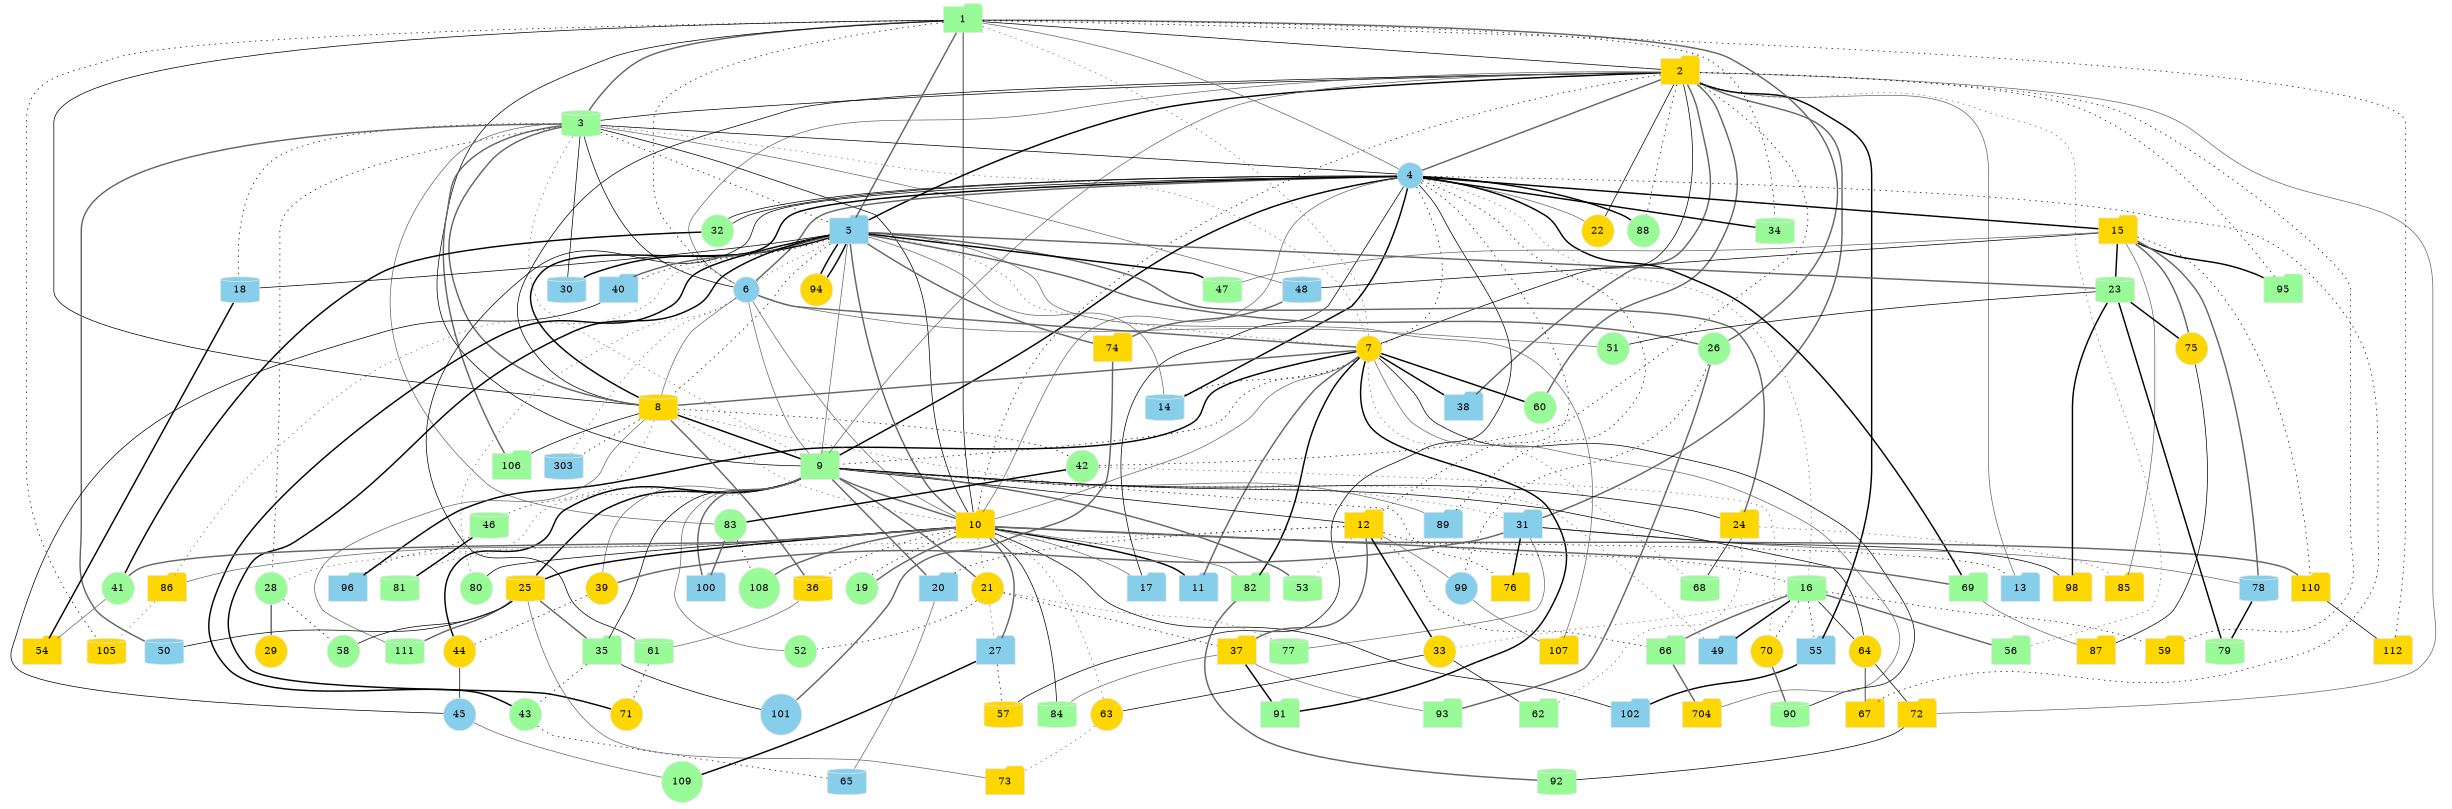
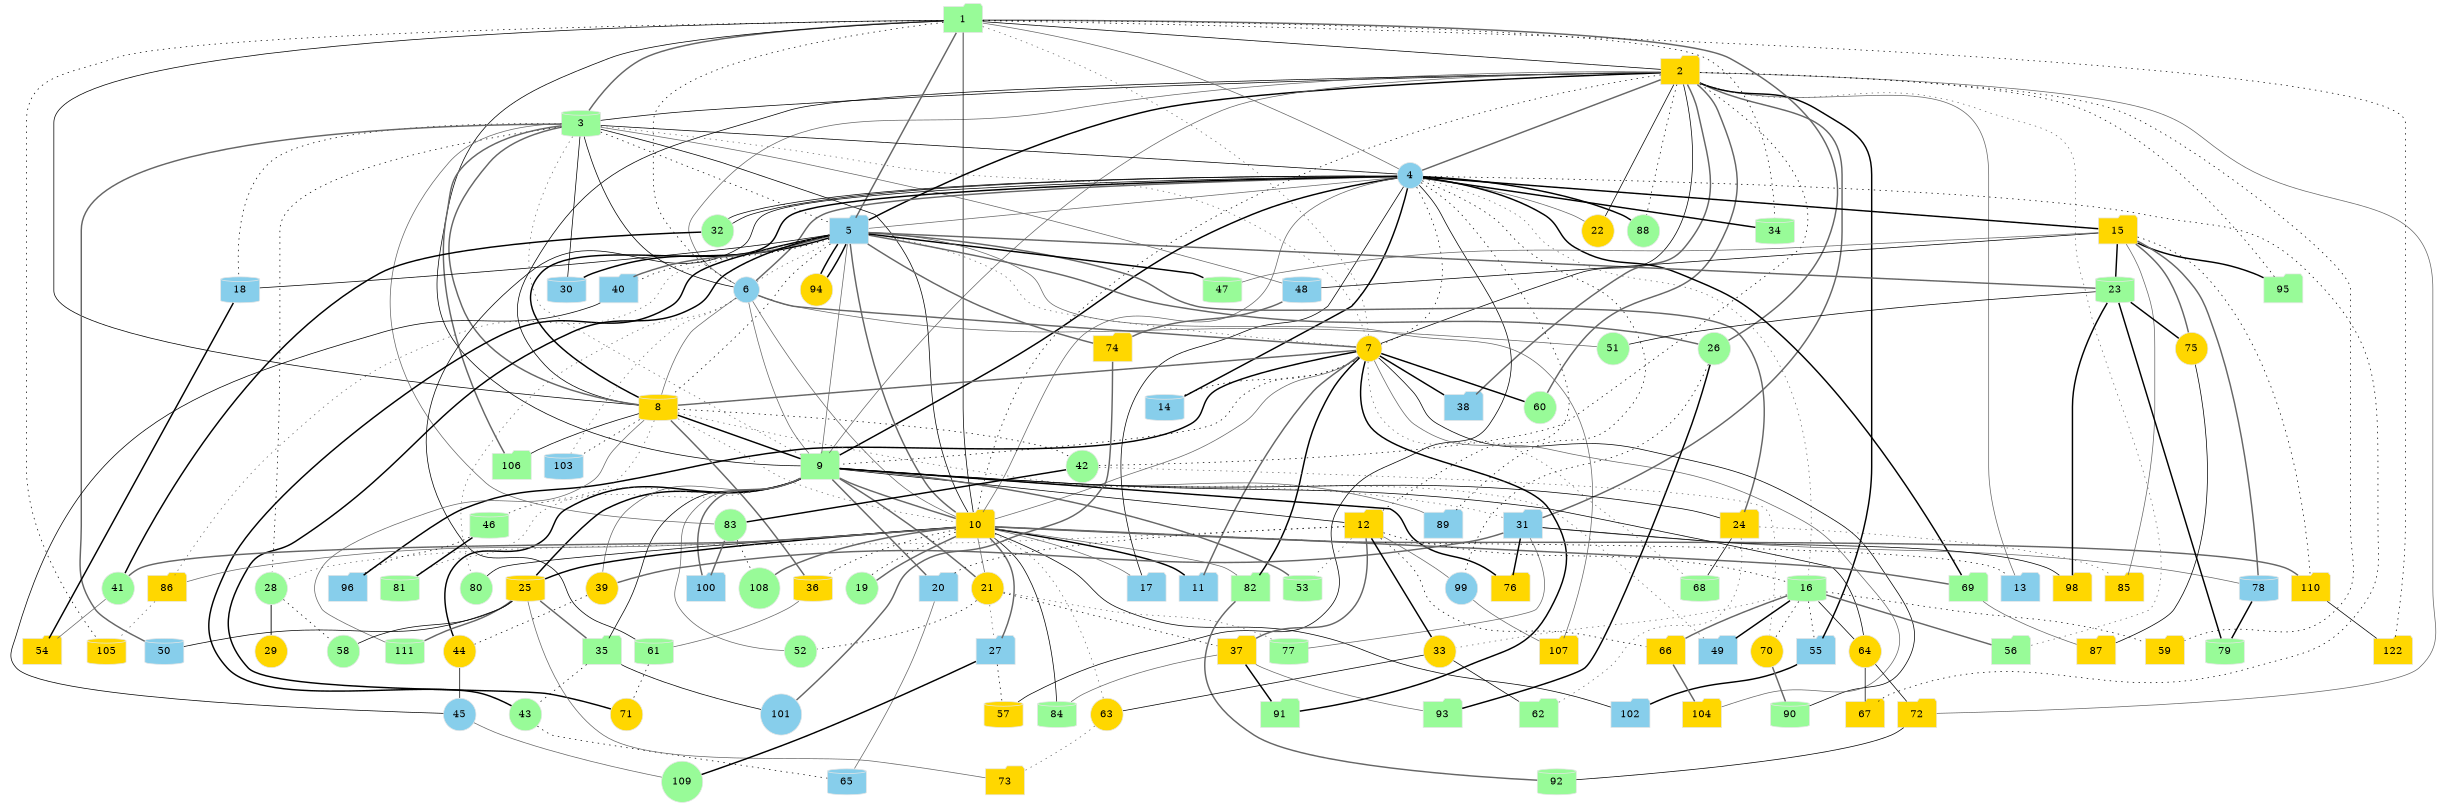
edge "5" -- "14": now "5" -- "4"
node "303": label "303" -> "103"
edge "9" -- "76": style dotted -> bold
edge "10" -- "21": style dotted -> solid
edge "26" -- "93": color gray40 -> black
node "66": fillcolor palegreen -> gold
node "112": label "112" -> "122"
node "704": label "704" -> "104"
